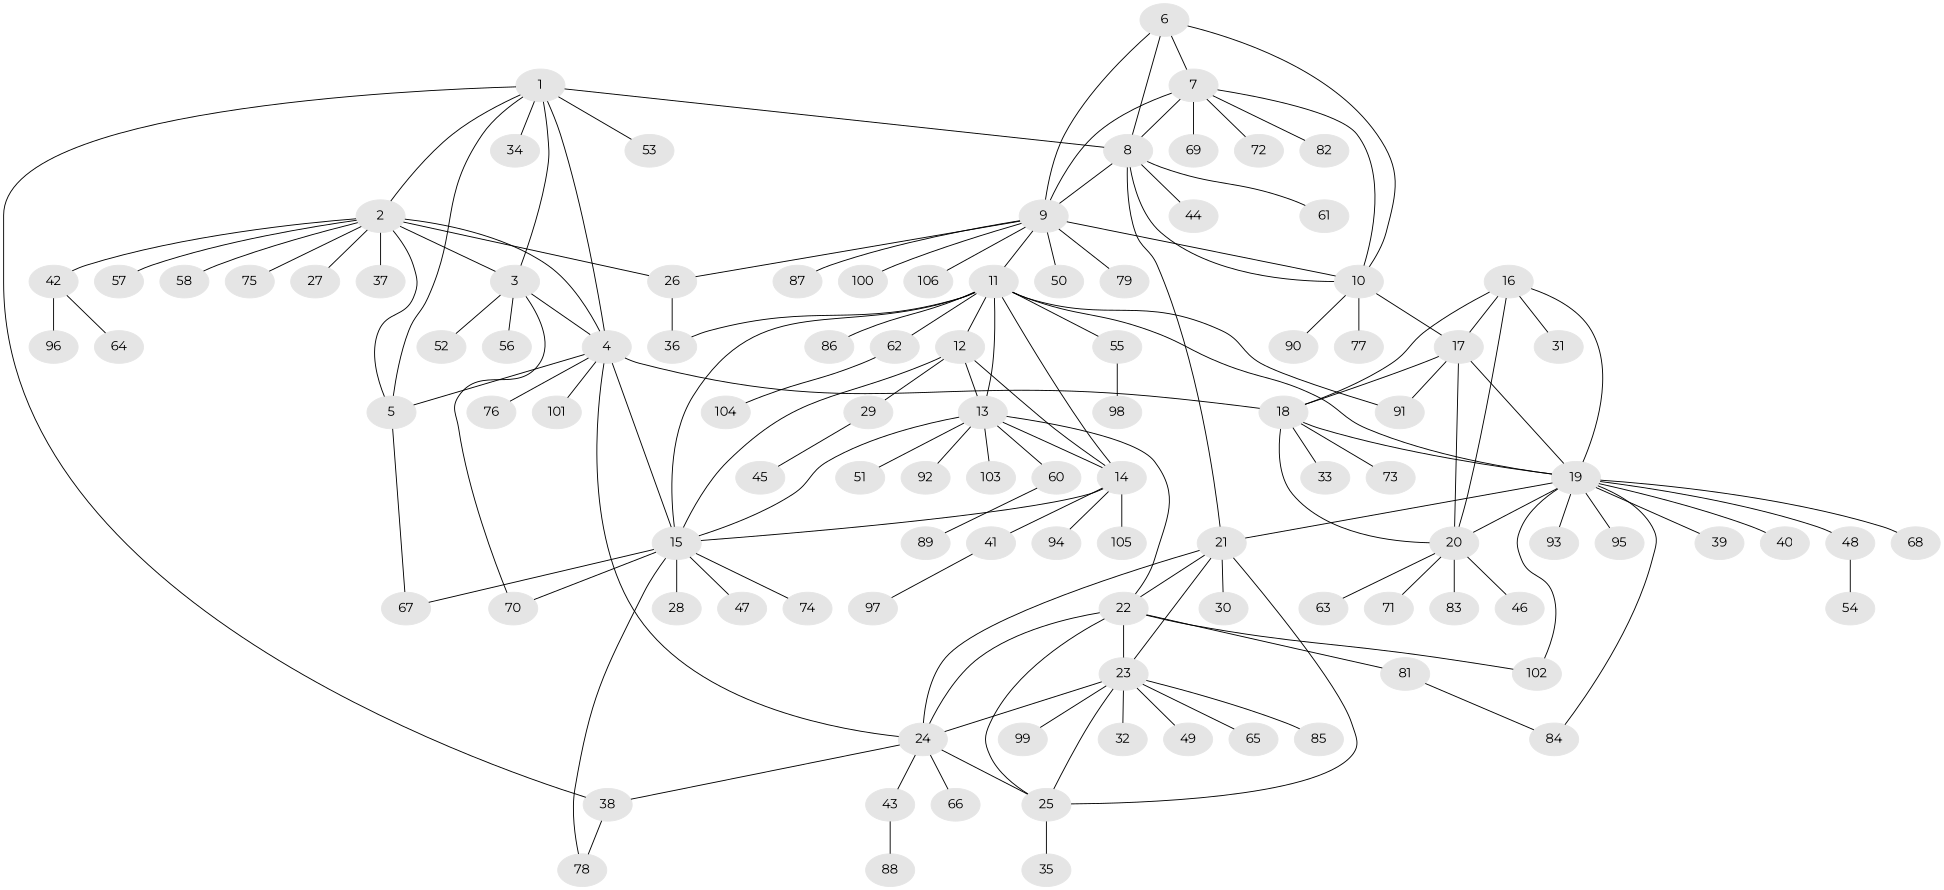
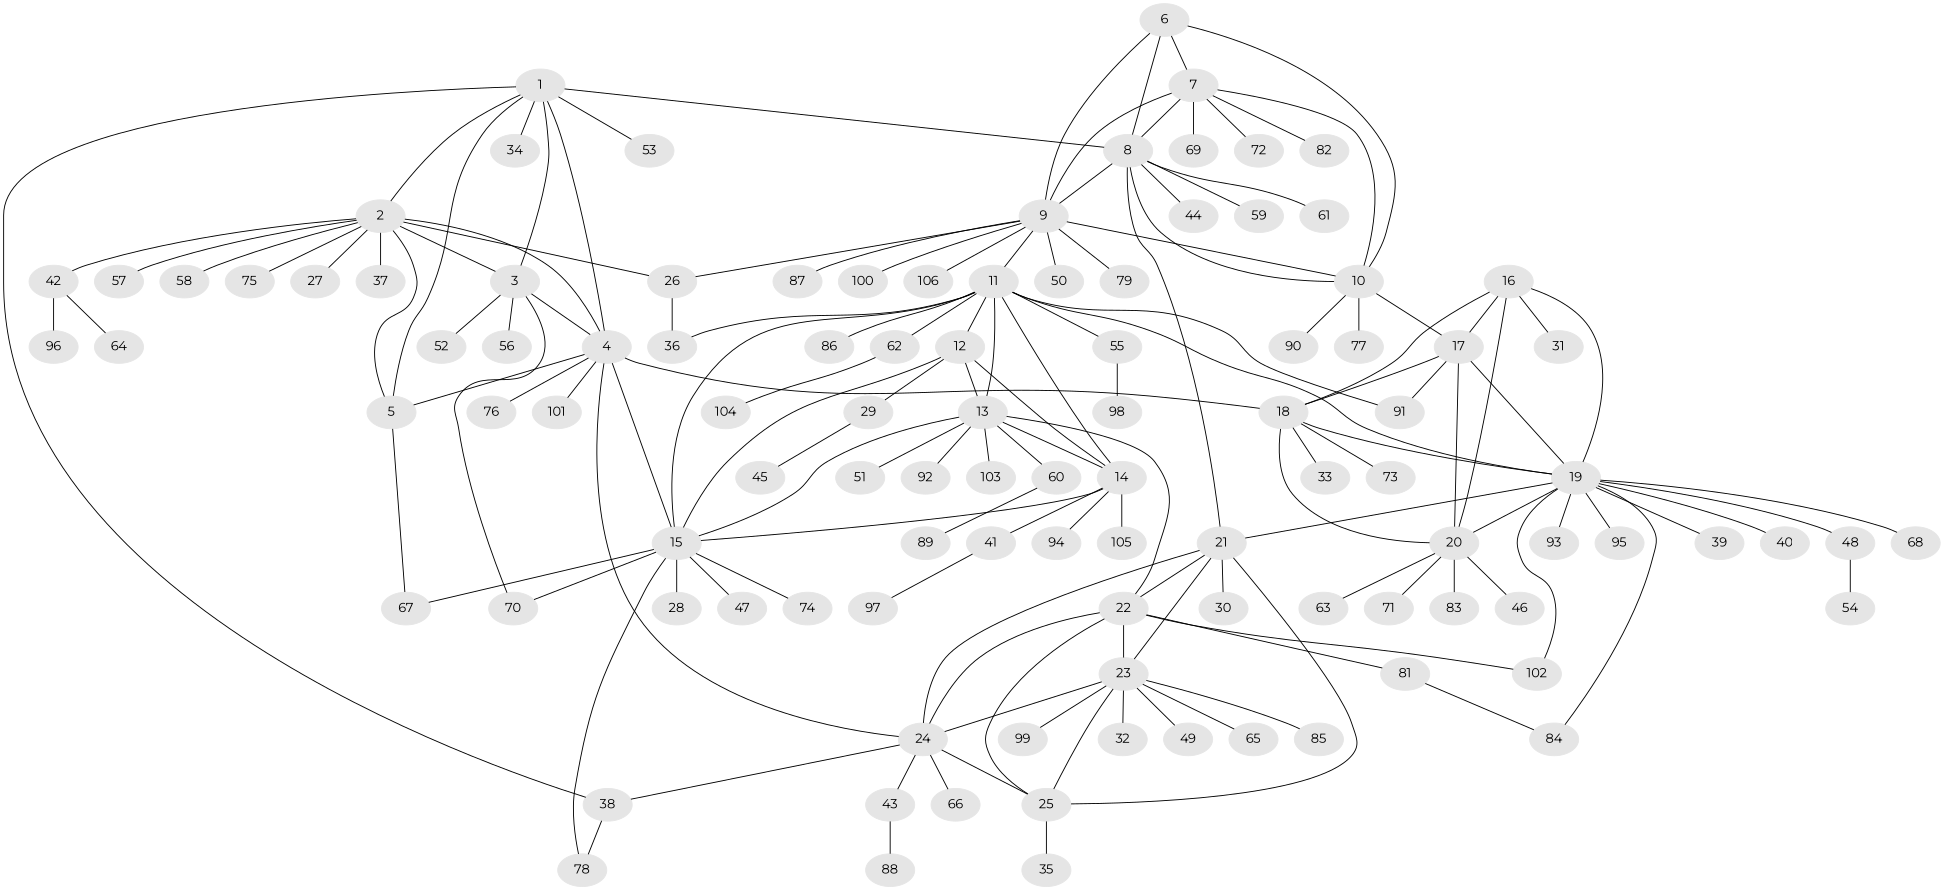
node "59": added
